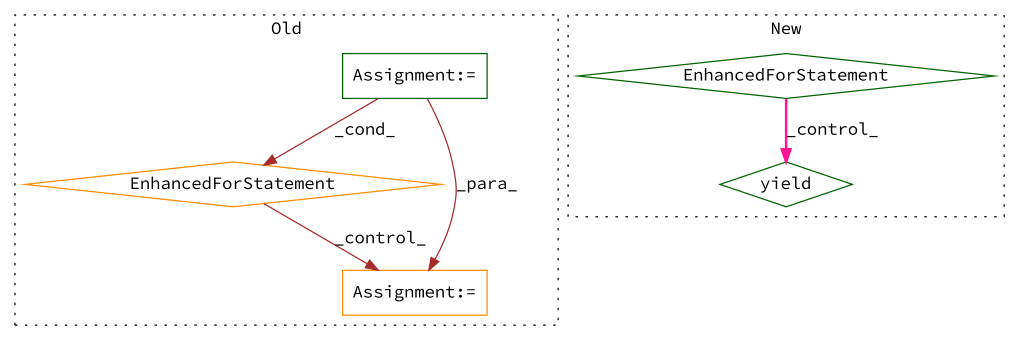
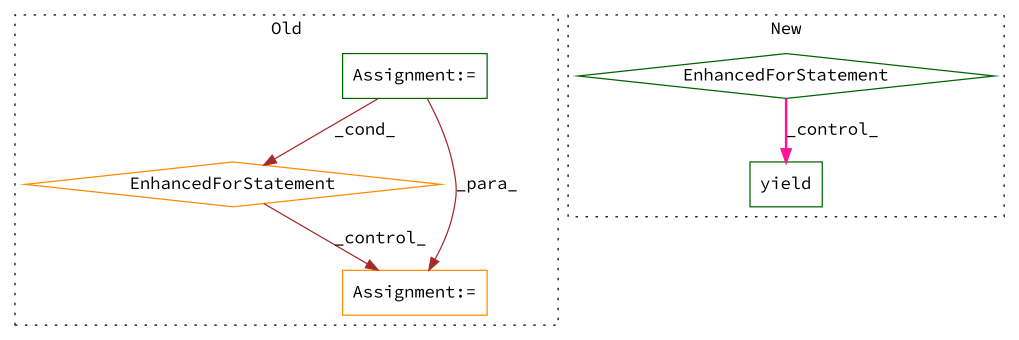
node "yield": shape diamond -> box
